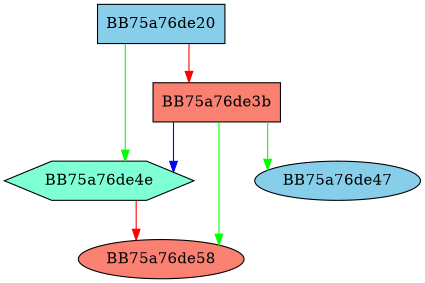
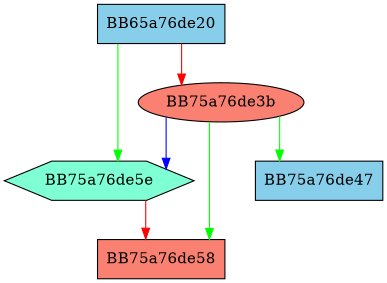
node "BB75a76de20": label "BB75a76de20" -> "BB65a76de20"
node "BB75a76de3b": shape box -> ellipse
node "BB75a76de4e": label "BB75a76de4e" -> "BB75a76de5e"
node "BB75a76de47": shape ellipse -> box
node "BB75a76de58": shape ellipse -> box
